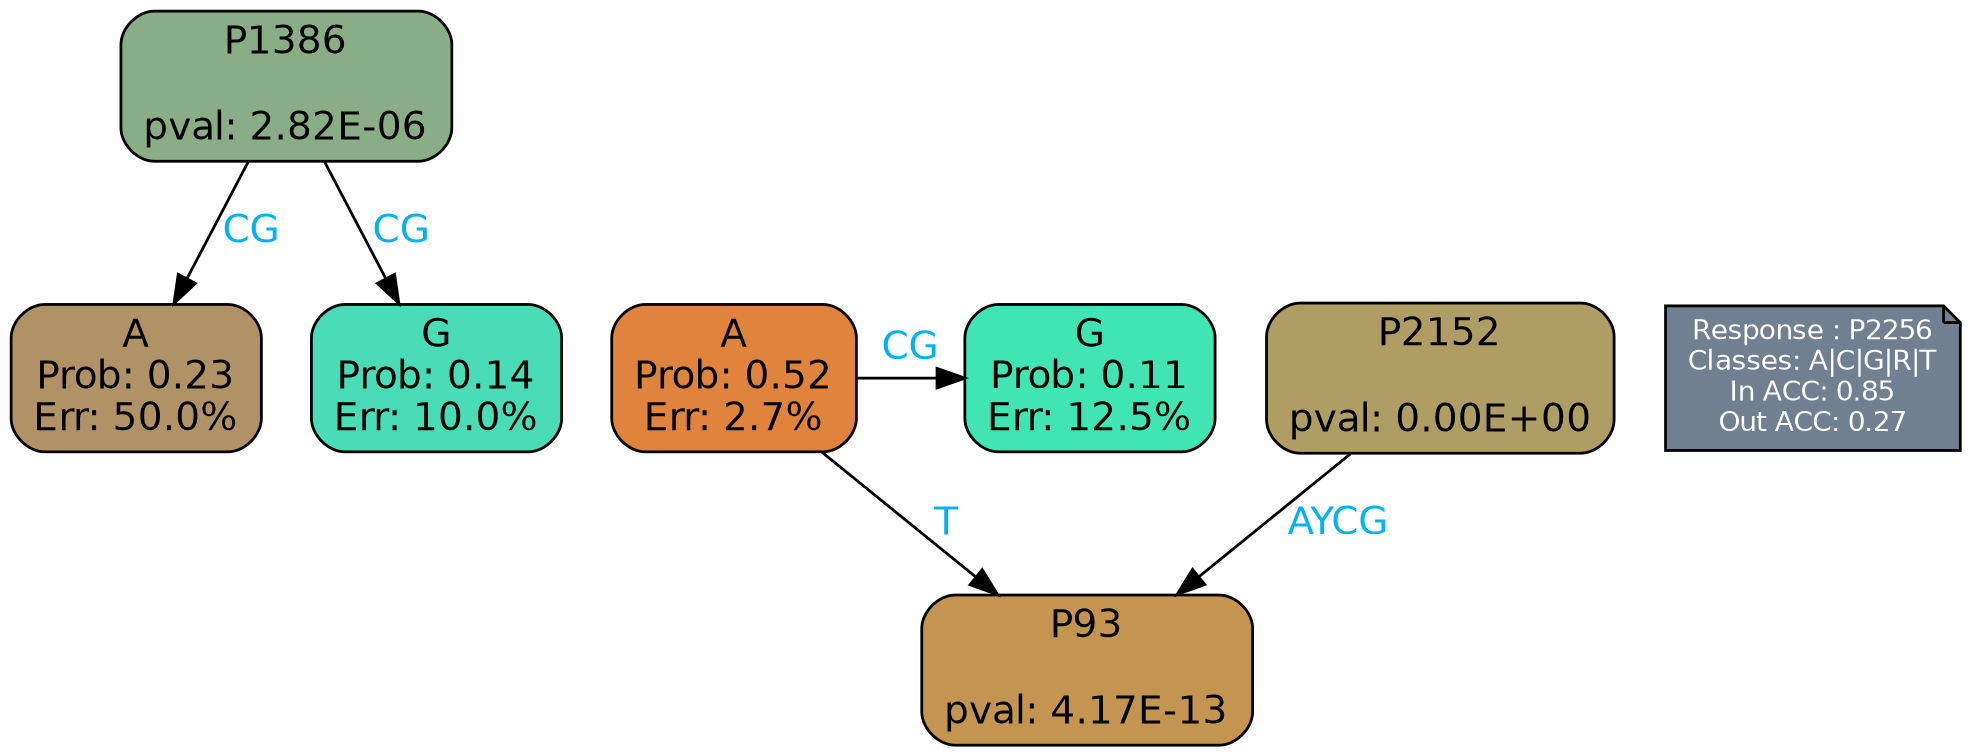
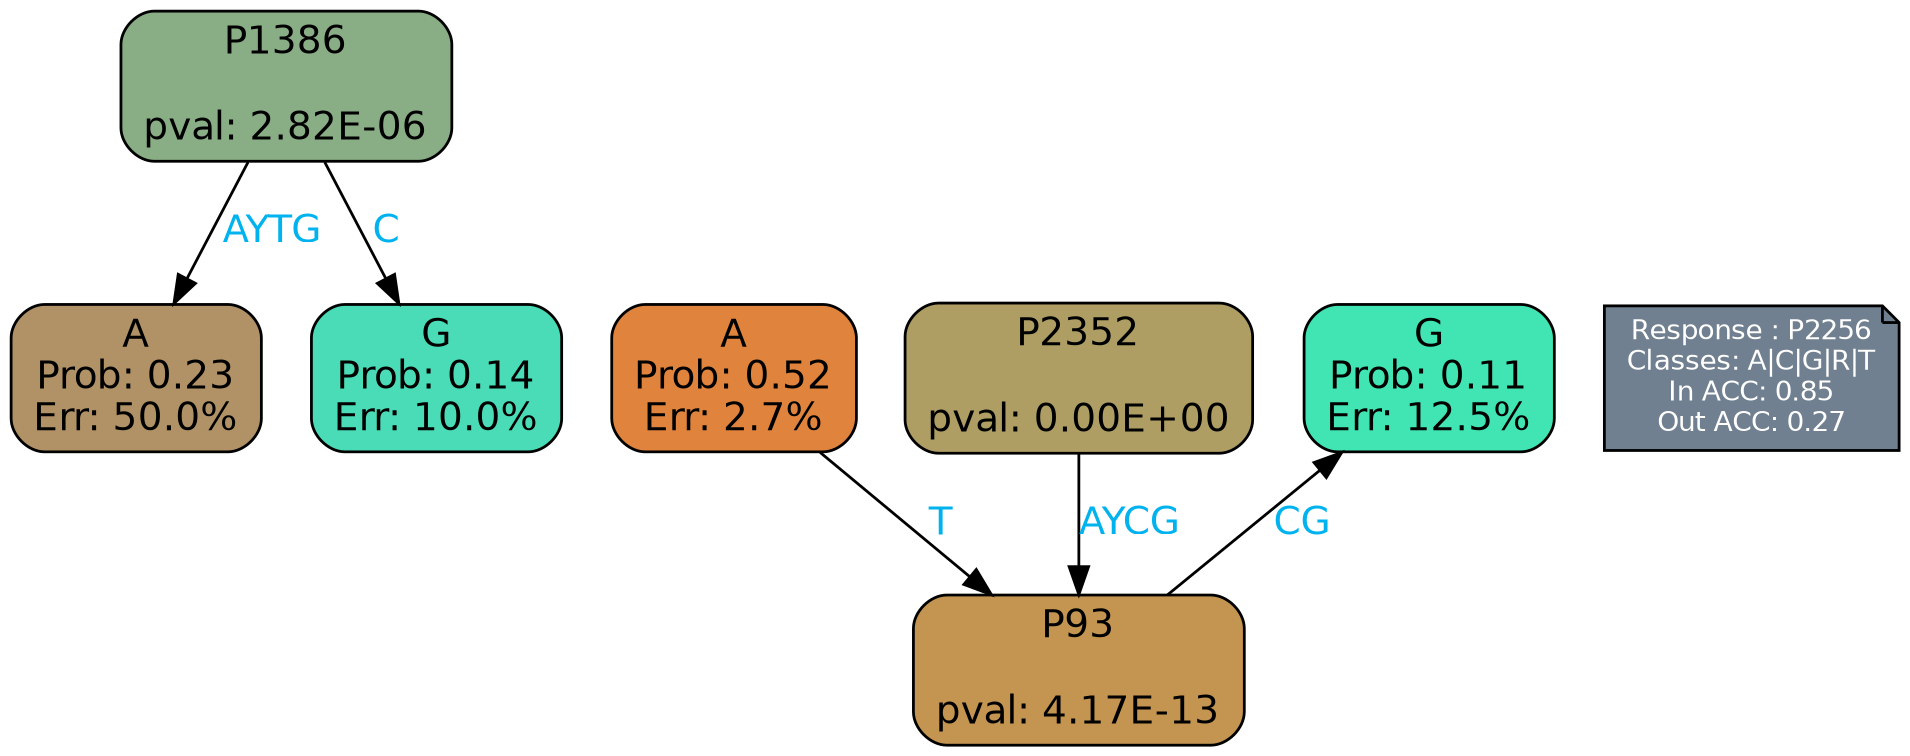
edge "P1386 pval: 2.82E-06" -> "A Prob: 0.23 Err: 50.0%": label "CG" -> "AYTG"
edge "P1386 pval: 2.82E-06" -> "G Prob: 0.14 Err: 10.0%": label "CG" -> "C"
edge "A Prob: 0.52 Err: 2.7%" -> "G Prob: 0.11 Err: 12.5%": now "P93 pval: 4.17E-13" -> "G Prob: 0.11 Err: 12.5%"
node "P2152 pval: 0.00E+00": label "P2152 pval: 0.00E+00" -> "P2352 pval: 0.00E+00"
